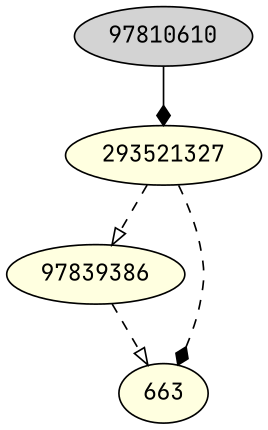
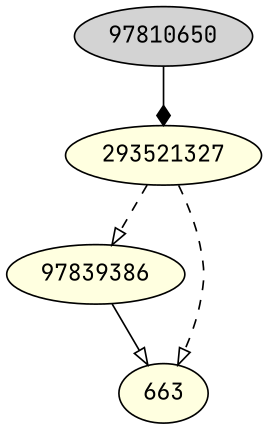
node "97810610": label "97810610" -> "97810650"
edge "293521327" -> "663": arrowhead diamond -> onormal
edge "97839386" -> "663": style dashed -> solid
